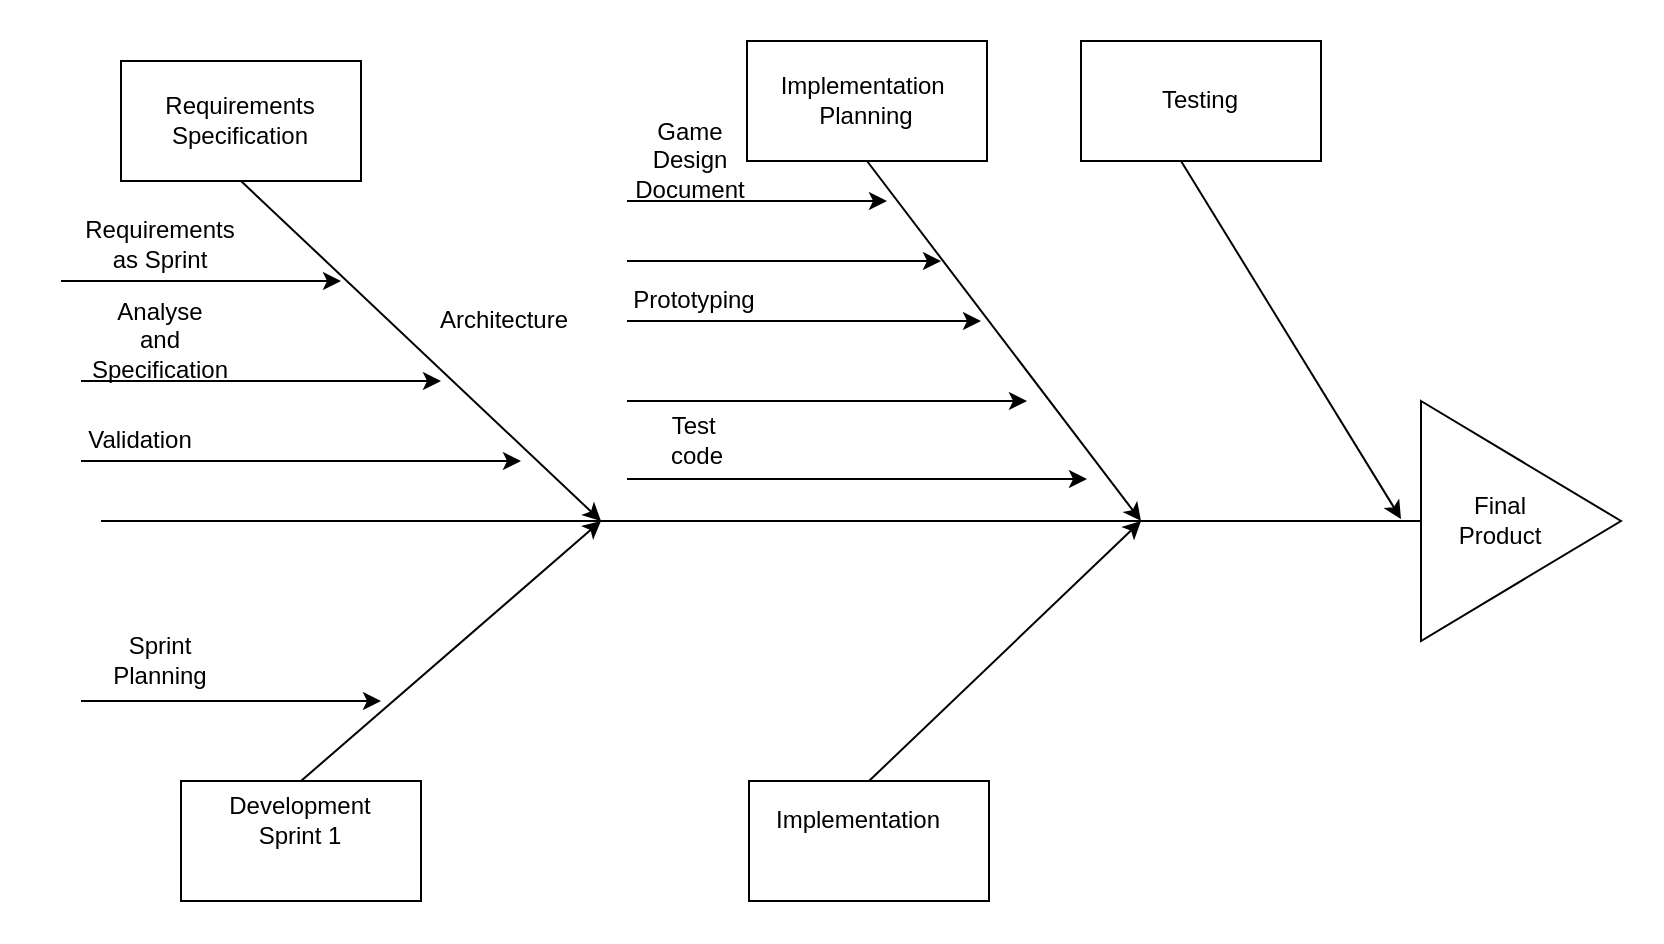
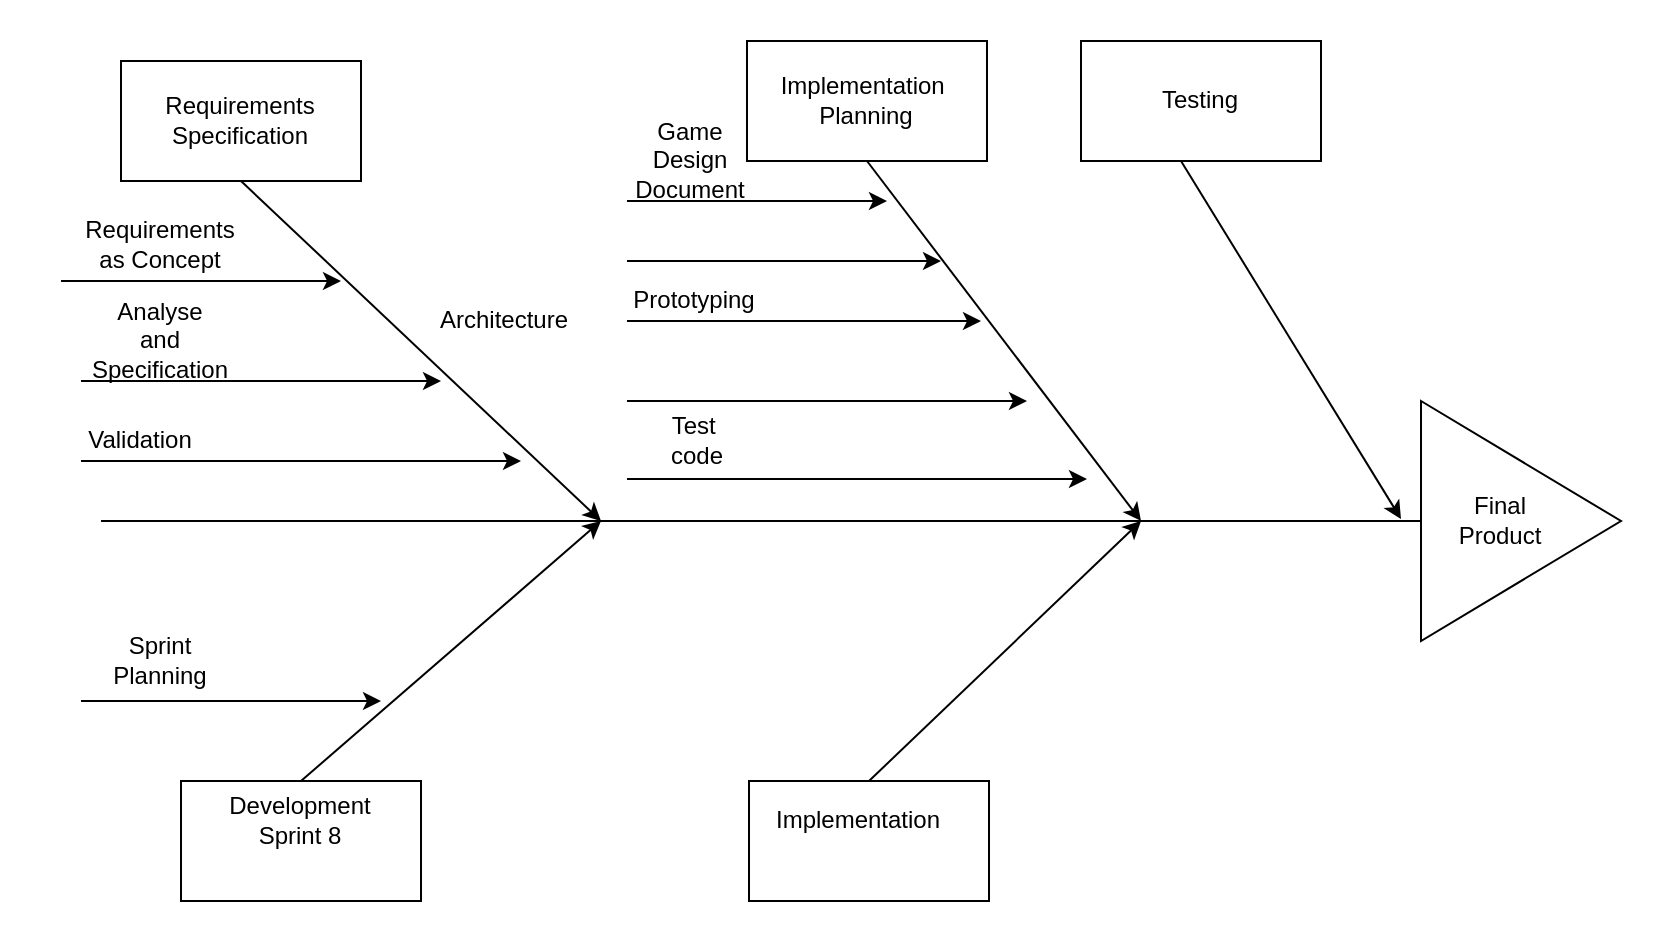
node "Requirements as Sprint": label "Requirements as Sprint" -> "Requirements as Concept"
node "Development Sprint 1": label "Development Sprint 1" -> "Development Sprint 8"
